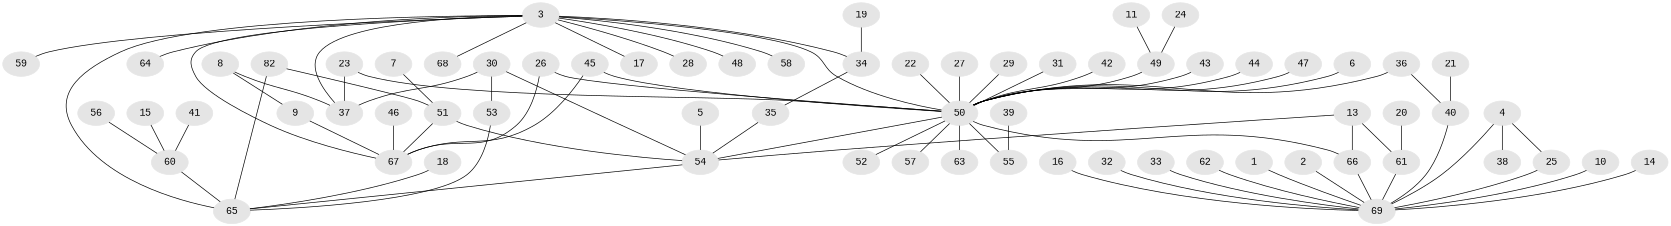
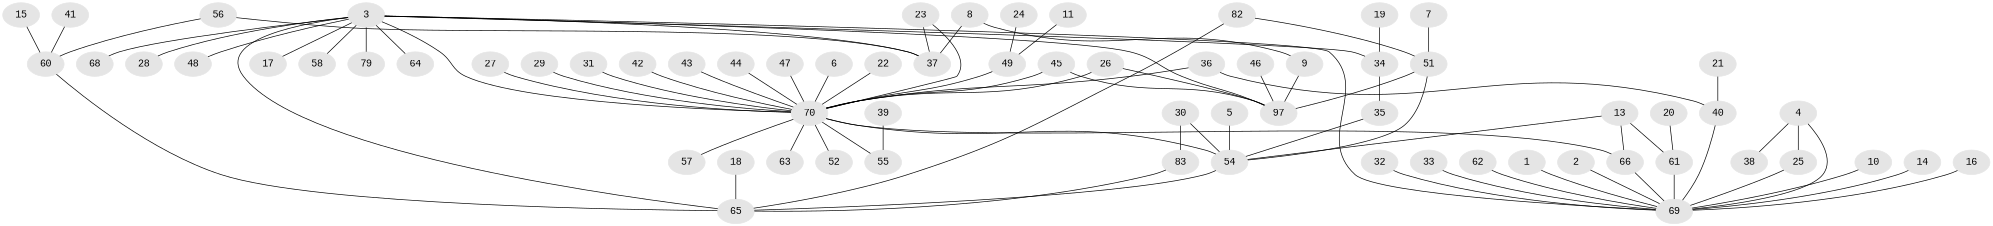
node "59": label "59" -> "79"
edge "3" -- "69": added
edge "30" -- "37": now "56" -- "37"
node "53": label "53" -> "83"
node "50": label "50" -> "70"
node "67": label "67" -> "97"
